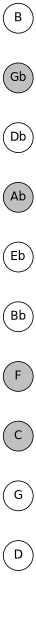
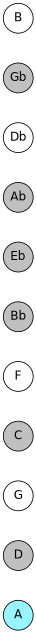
node "Eb": fillcolor white -> gray
node "Bb": fillcolor white -> gray
node "F": fillcolor gray -> white
node "D": fillcolor white -> gray
node "A": added
